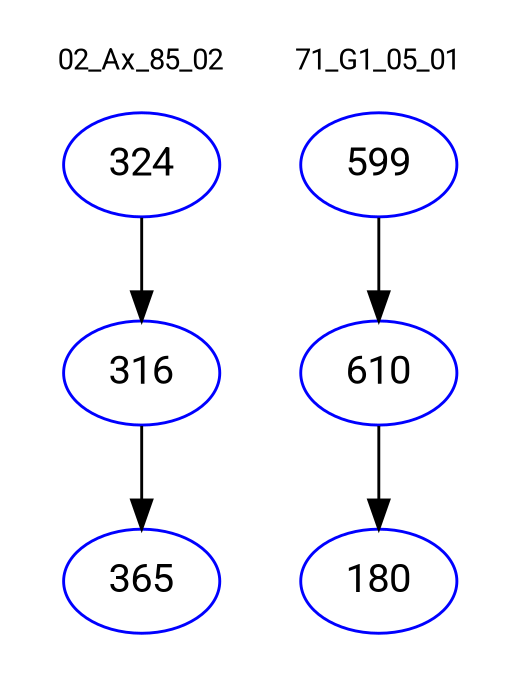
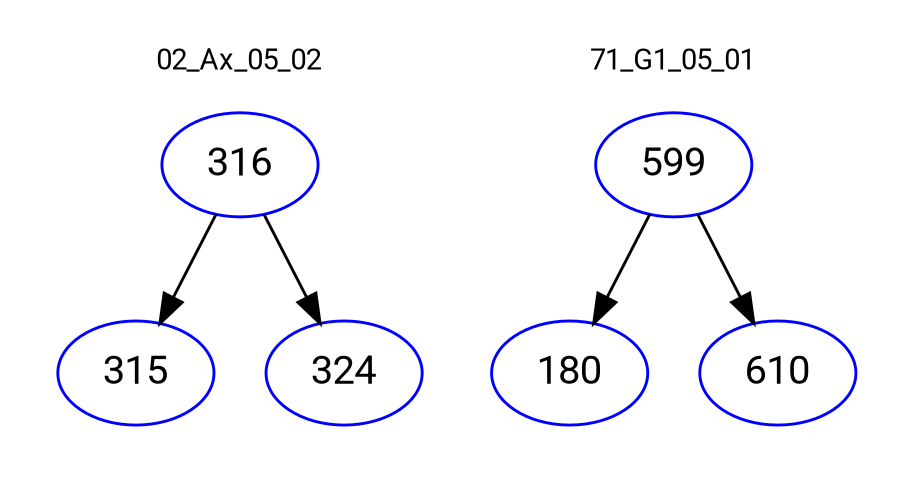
cluster "02_Ax_85_02": label "02_Ax_85_02" -> "02_Ax_05_02"
edge "324" -> "316": reversed
edge "610" -> "180": now "599" -> "180"
node "365": label "365" -> "315"
